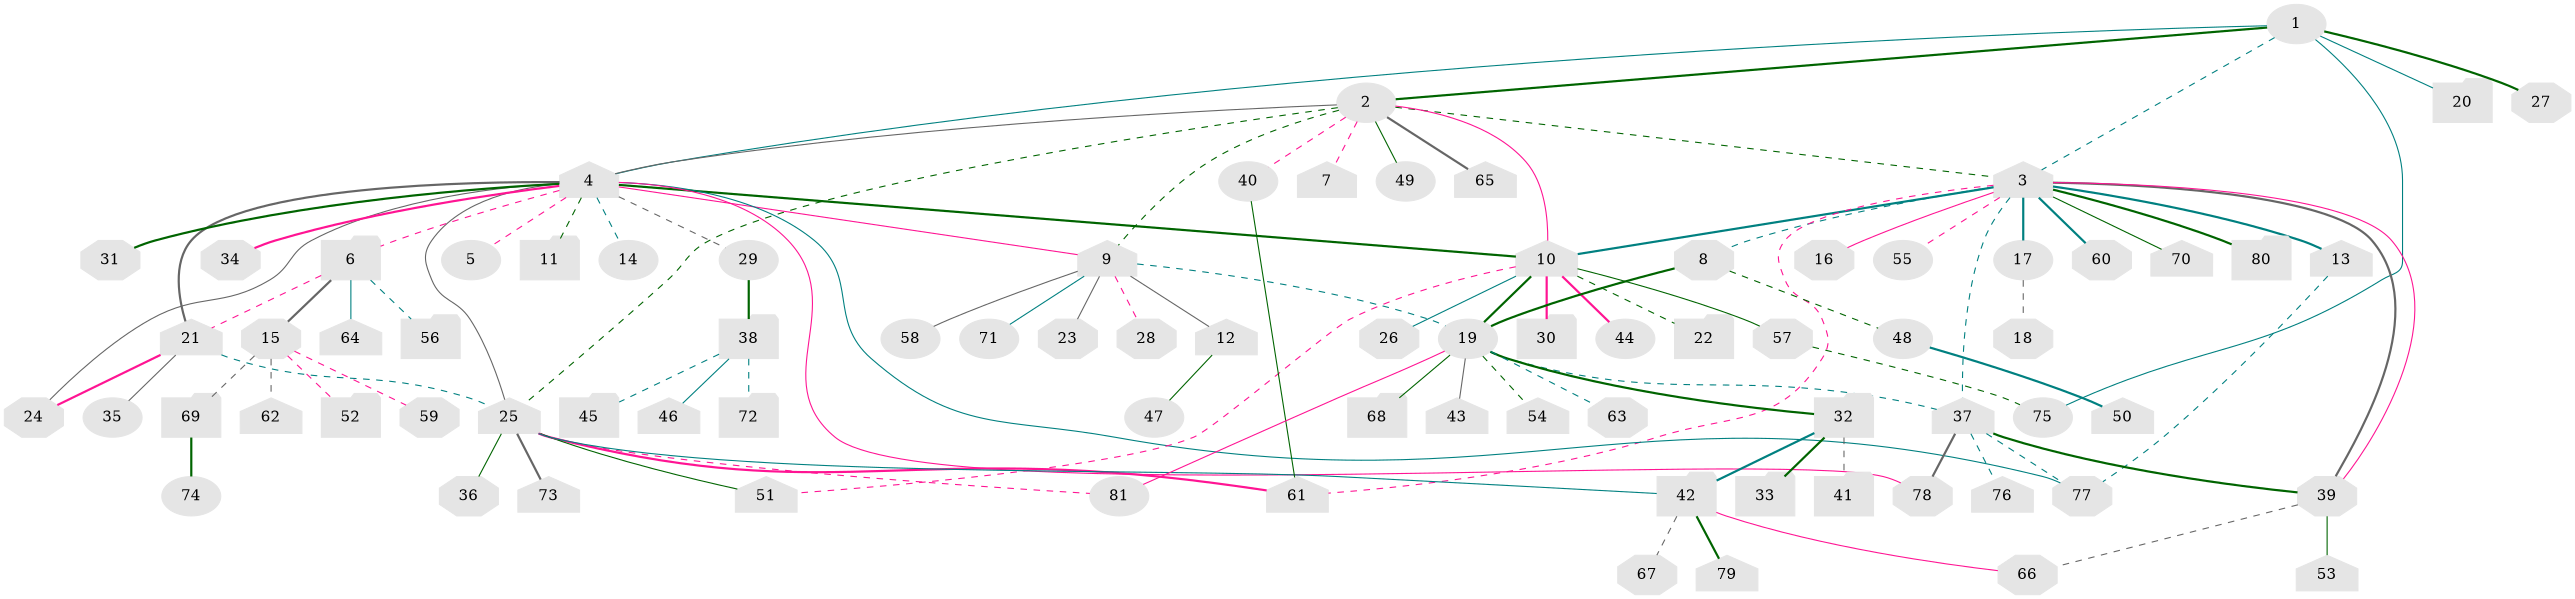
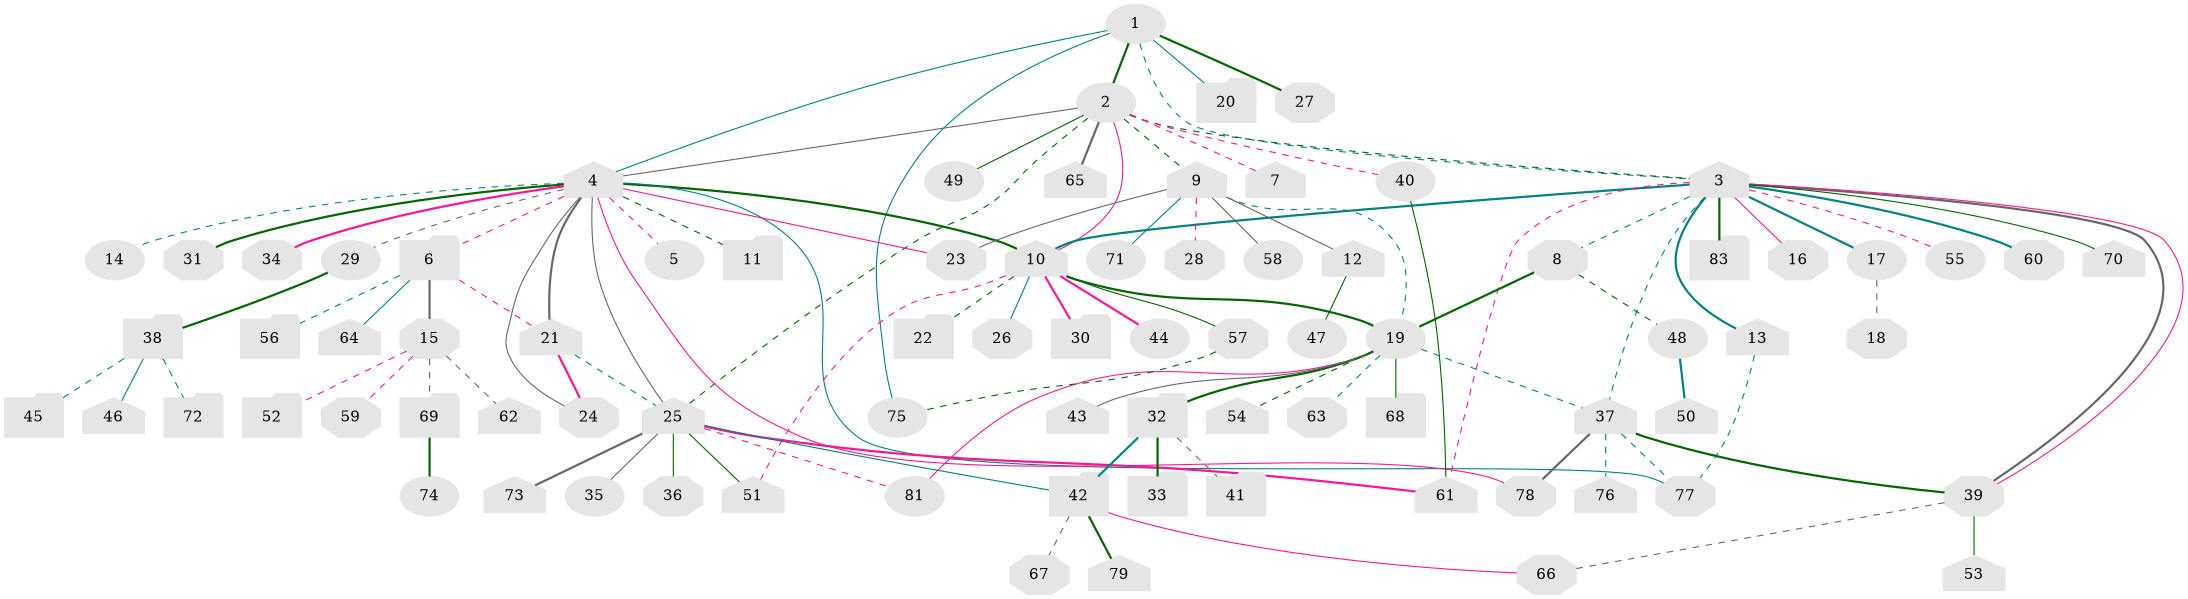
edge "4" -- "9": now "4" -- "23"
node "80": label "80" -> "83"
edge "21" -- "35": now "25" -- "35"
